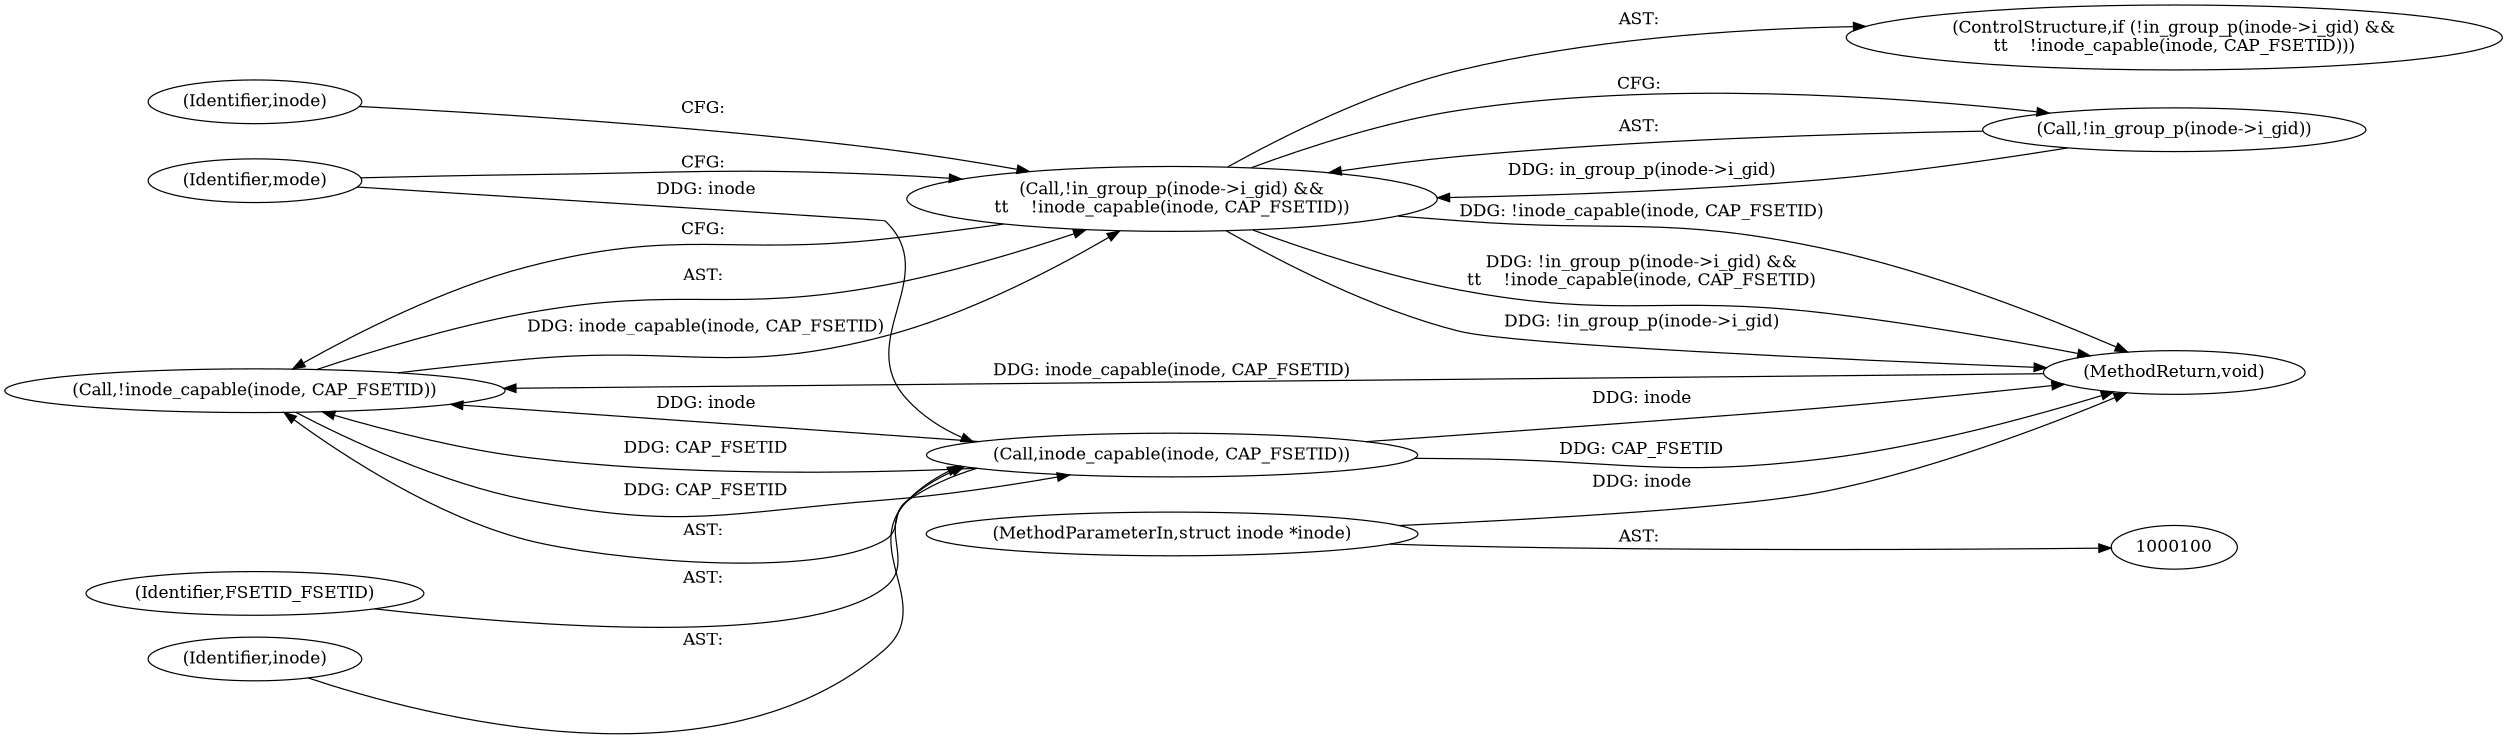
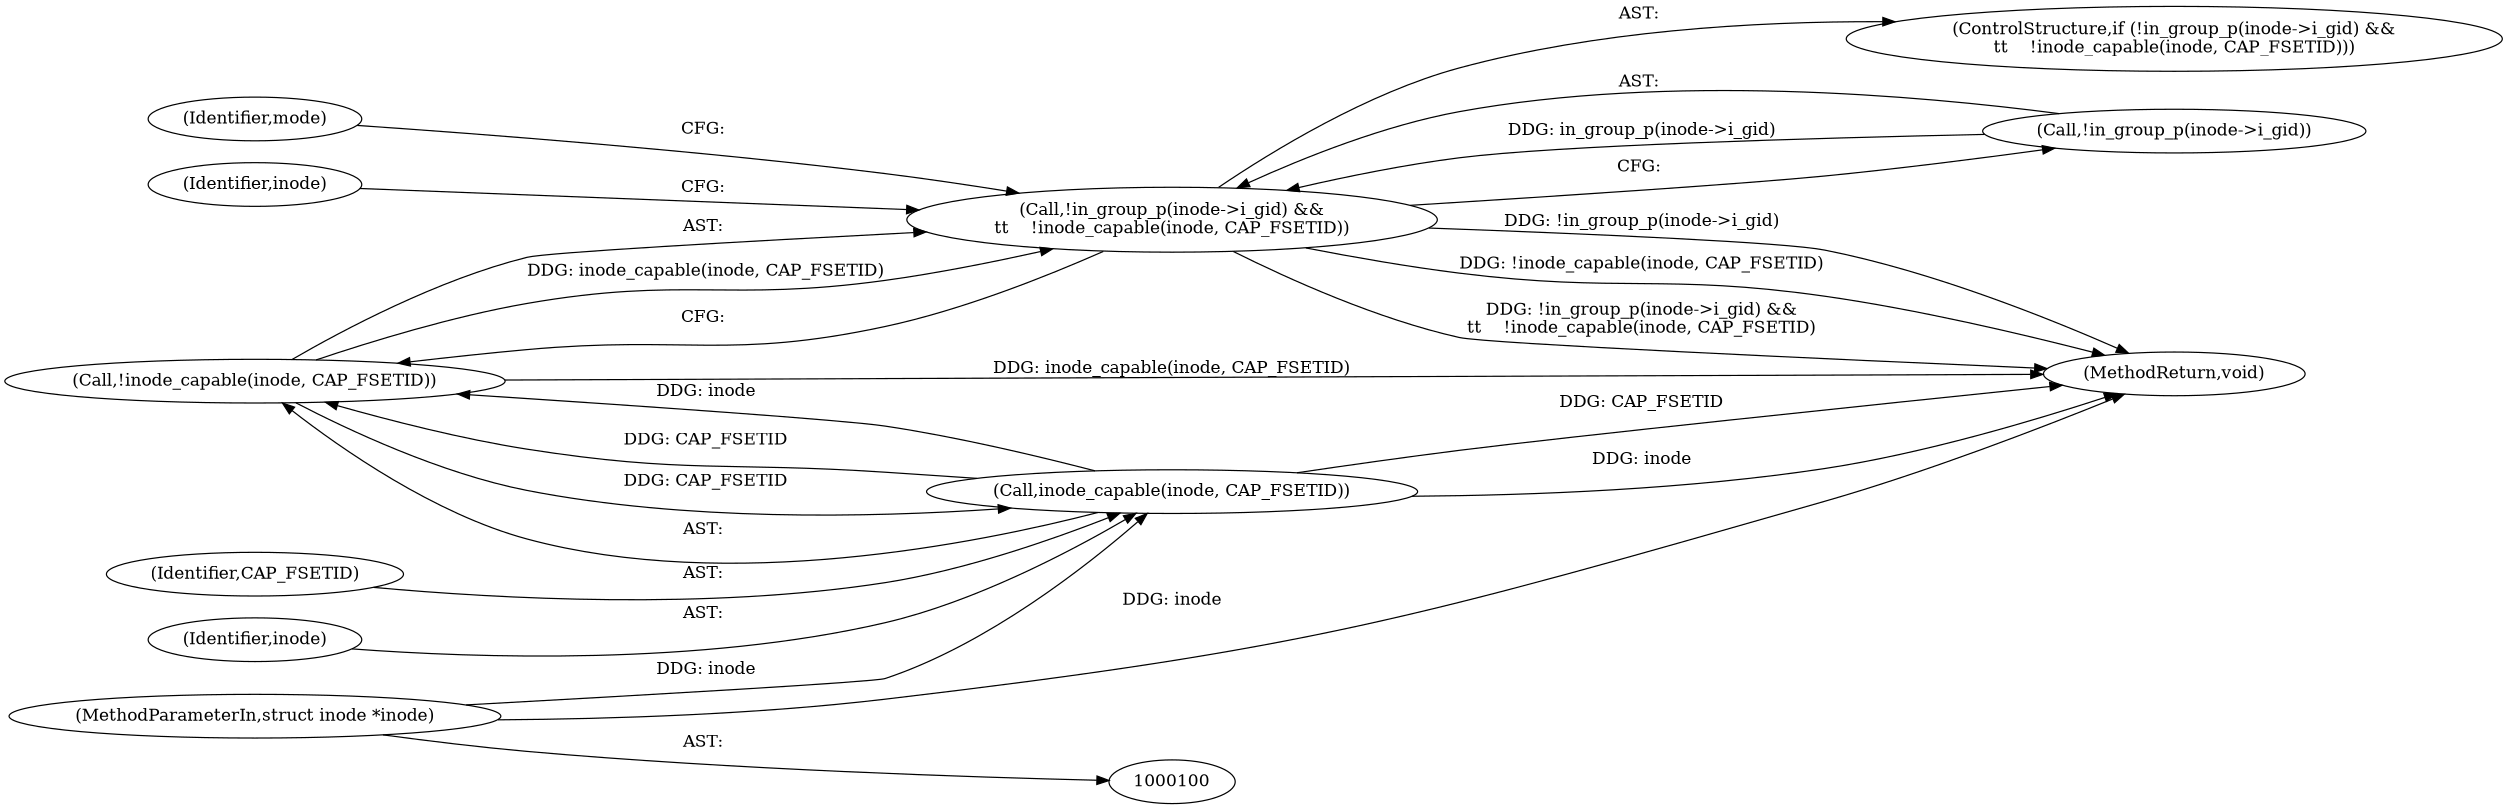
edge "(Identifier,mode)" -> "(Call,inode_capable(inode, CAP_FSETID))": now "(MethodParameterIn,struct inode *inode)" -> "(Call,inode_capable(inode, CAP_FSETID))"
edge "(MethodReturn,void)" -> "(Call,!inode_capable(inode, CAP_FSETID))": reversed
node "(Identifier,FSETID_FSETID)": label "(Identifier,FSETID_FSETID)" -> "(Identifier,CAP_FSETID)"
